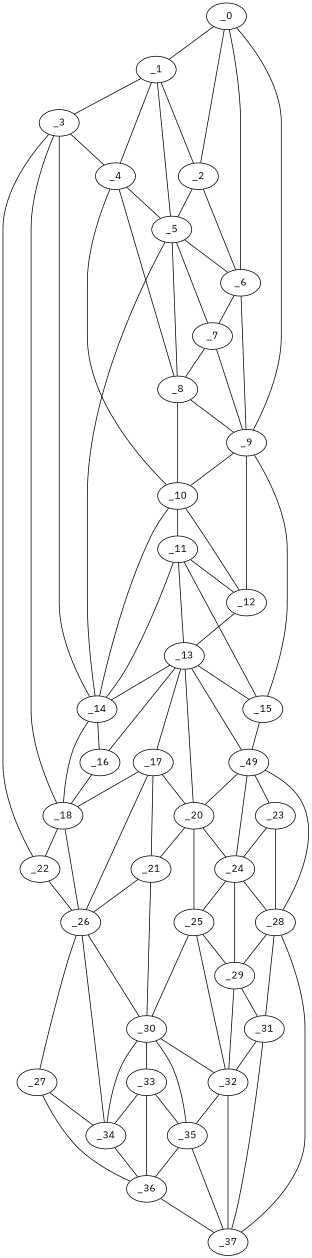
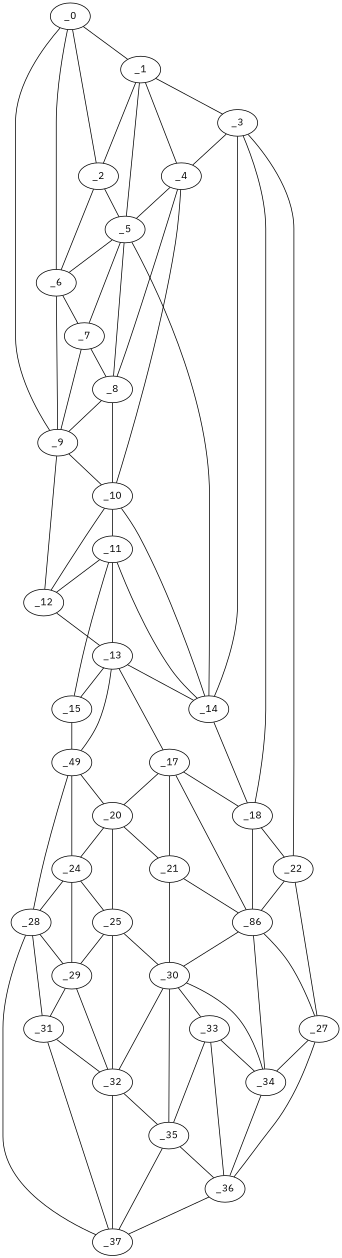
edge "_9" -- "_15": removed
edge "_13" -- "_20": removed
node "_16": removed
node "_23": removed
node "_26": label "_26" -> "_86"
edge "_22" -- "_27": added
